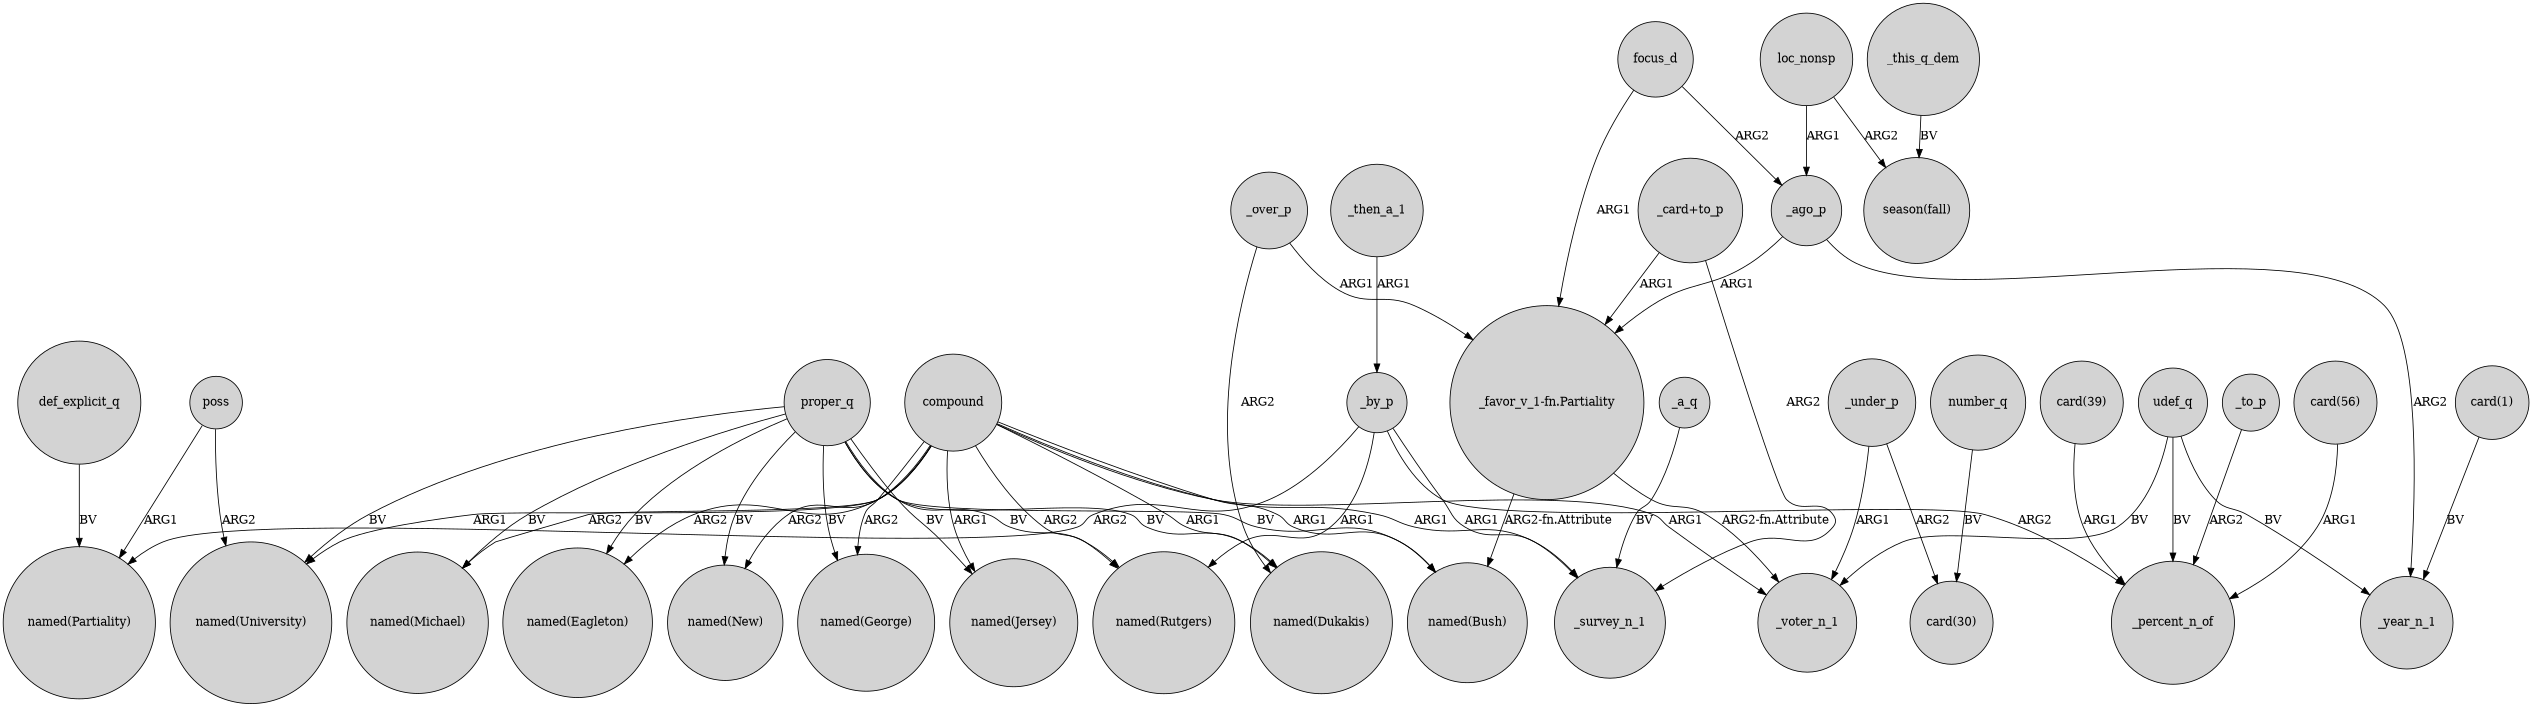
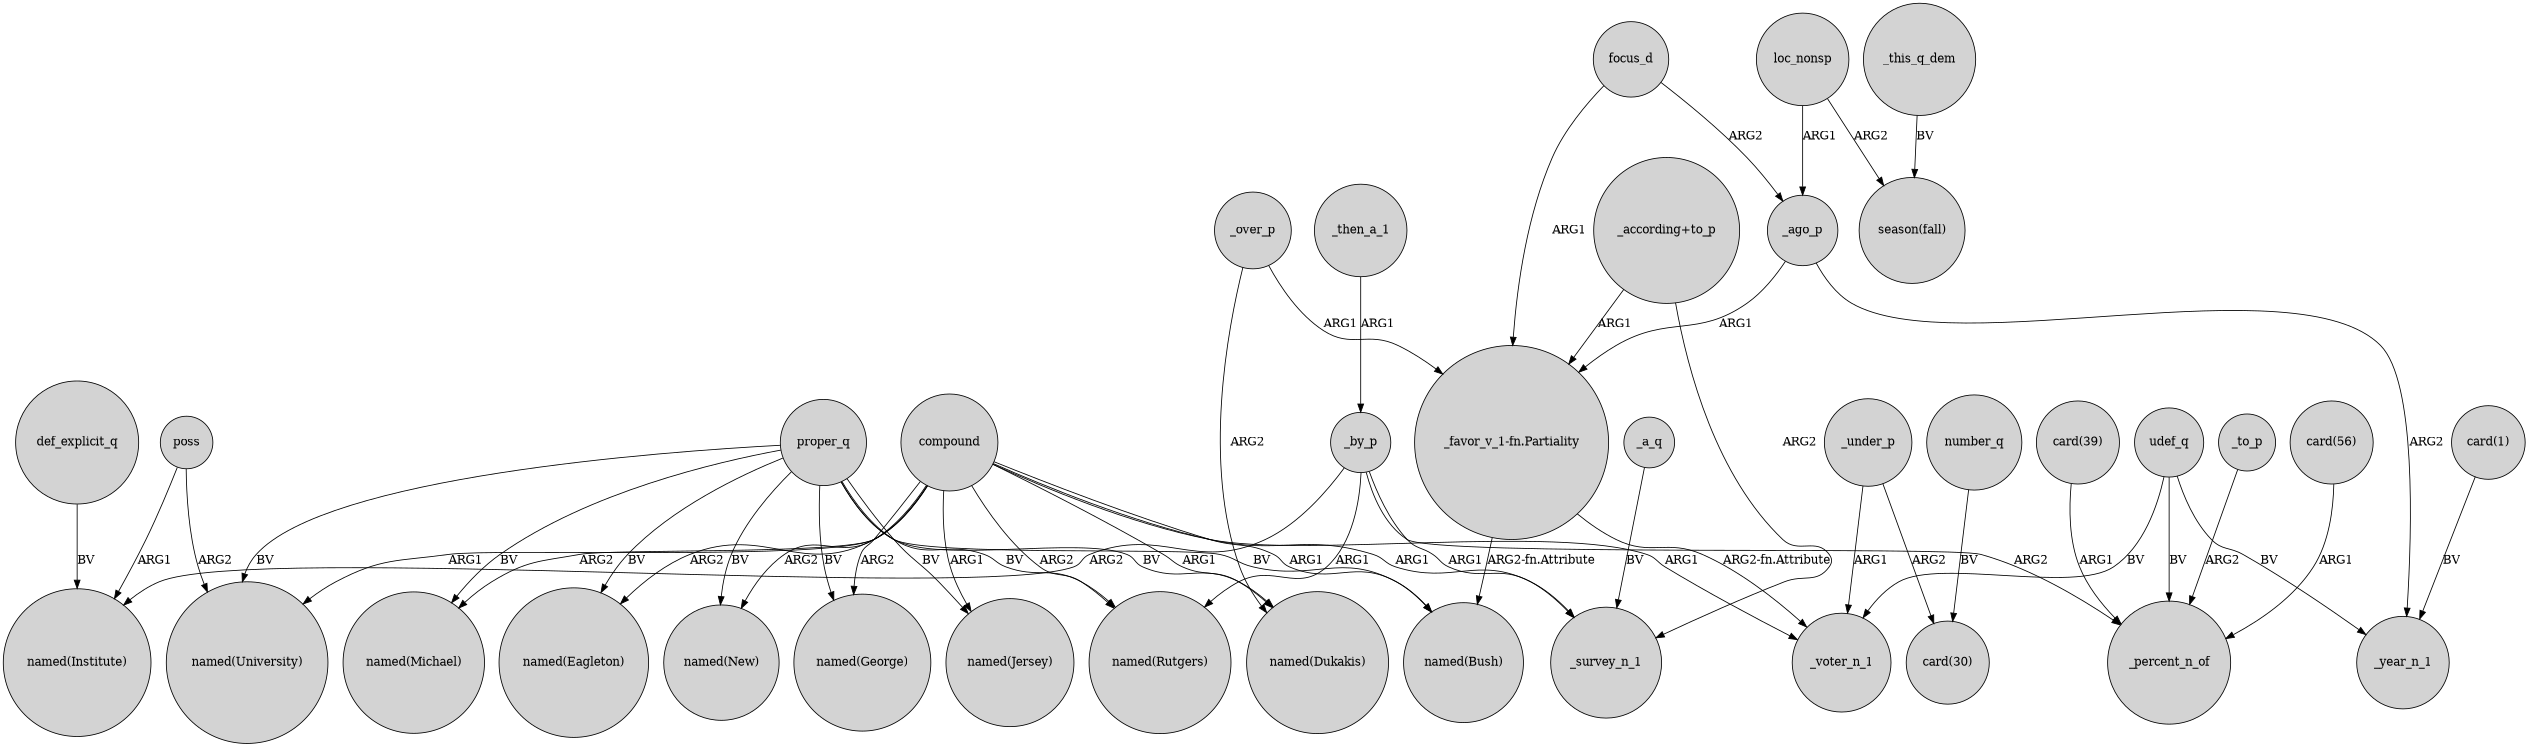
node "_card+to_p": label "_card+to_p" -> "_according+to_p"
node "named(Partiality)": label "named(Partiality)" -> "named(Institute)"
